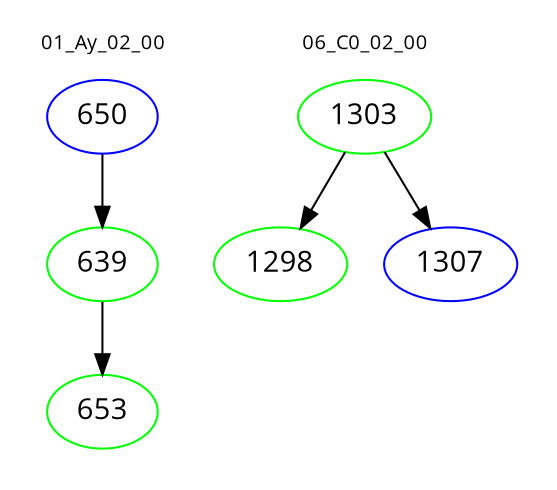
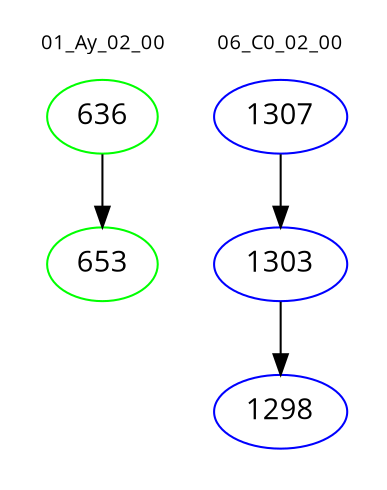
node "650": removed
node "1303": color green -> blue
edge "1303" -> "1307": reversed
node "639": label "639" -> "636"
node "1298": color green -> blue
